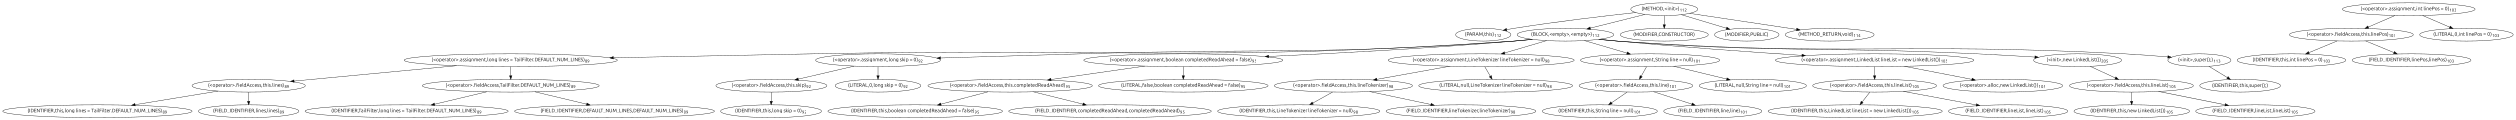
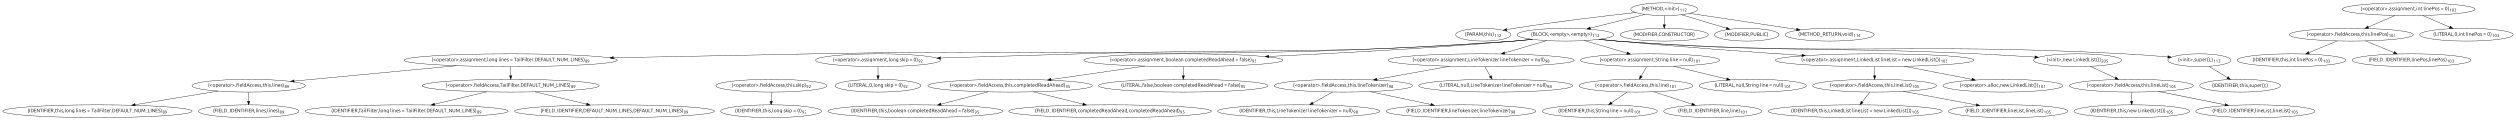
edge "(<operator>.assignment,long skip = 0)" -> "(<operator>.fieldAccess,this.skip)": removed
